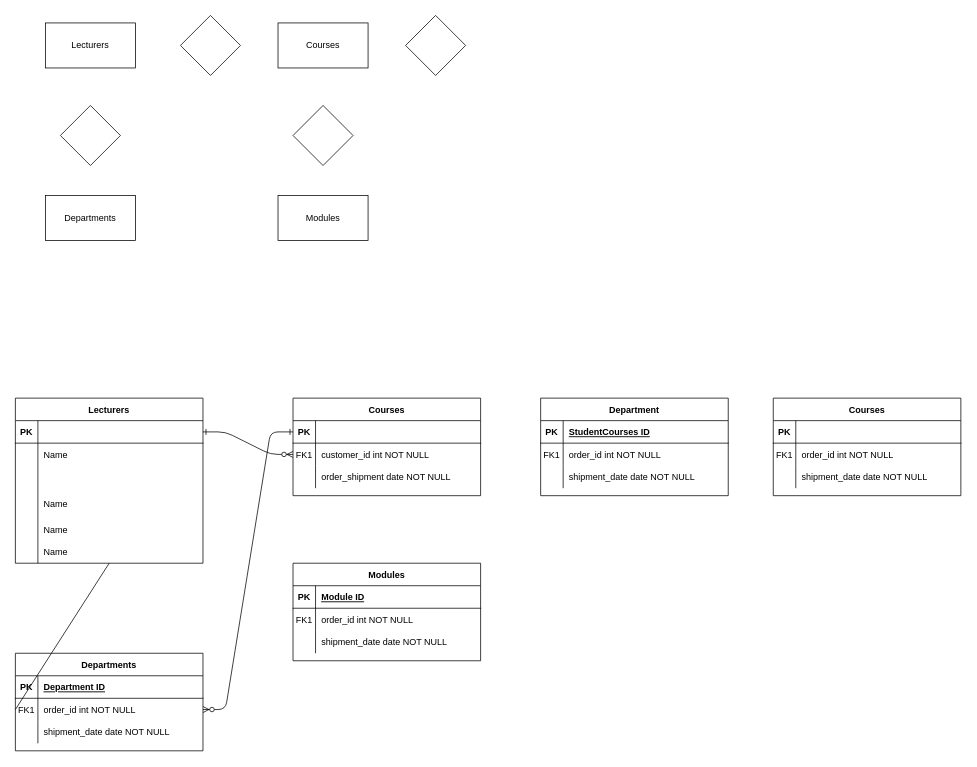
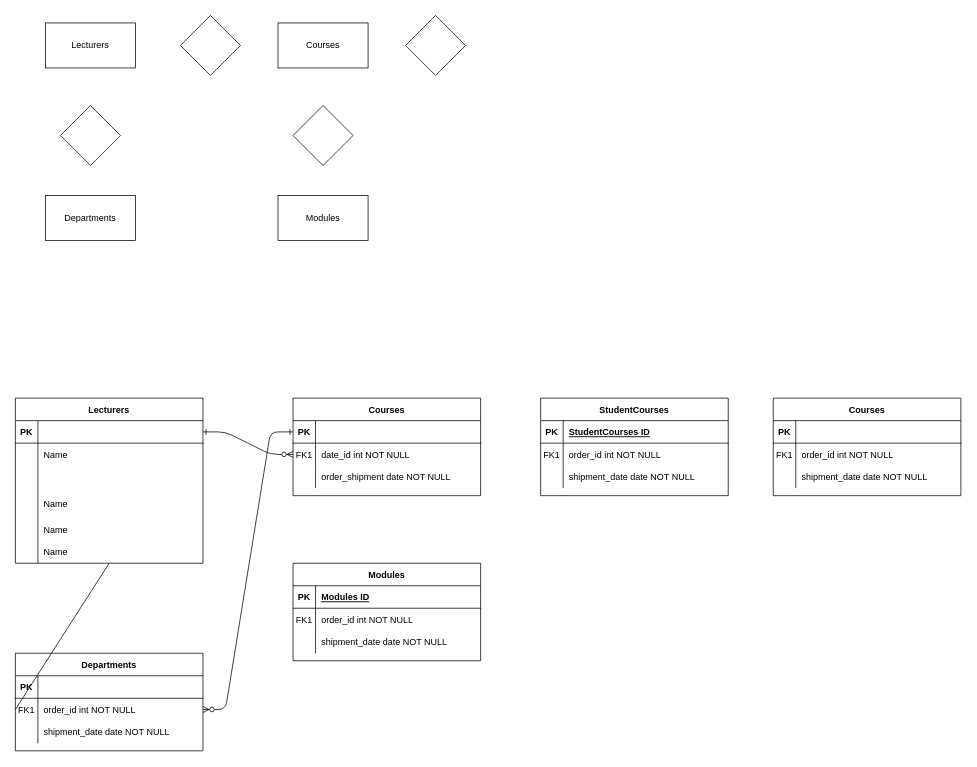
node "Department": label "Department" -> "StudentCourses"
node "customer_id int NOT NULL": label "customer_id int NOT NULL" -> "date_id int NOT NULL"
node "Module ID": label "Module ID" -> "Modules ID"
node "Department ID": removed
